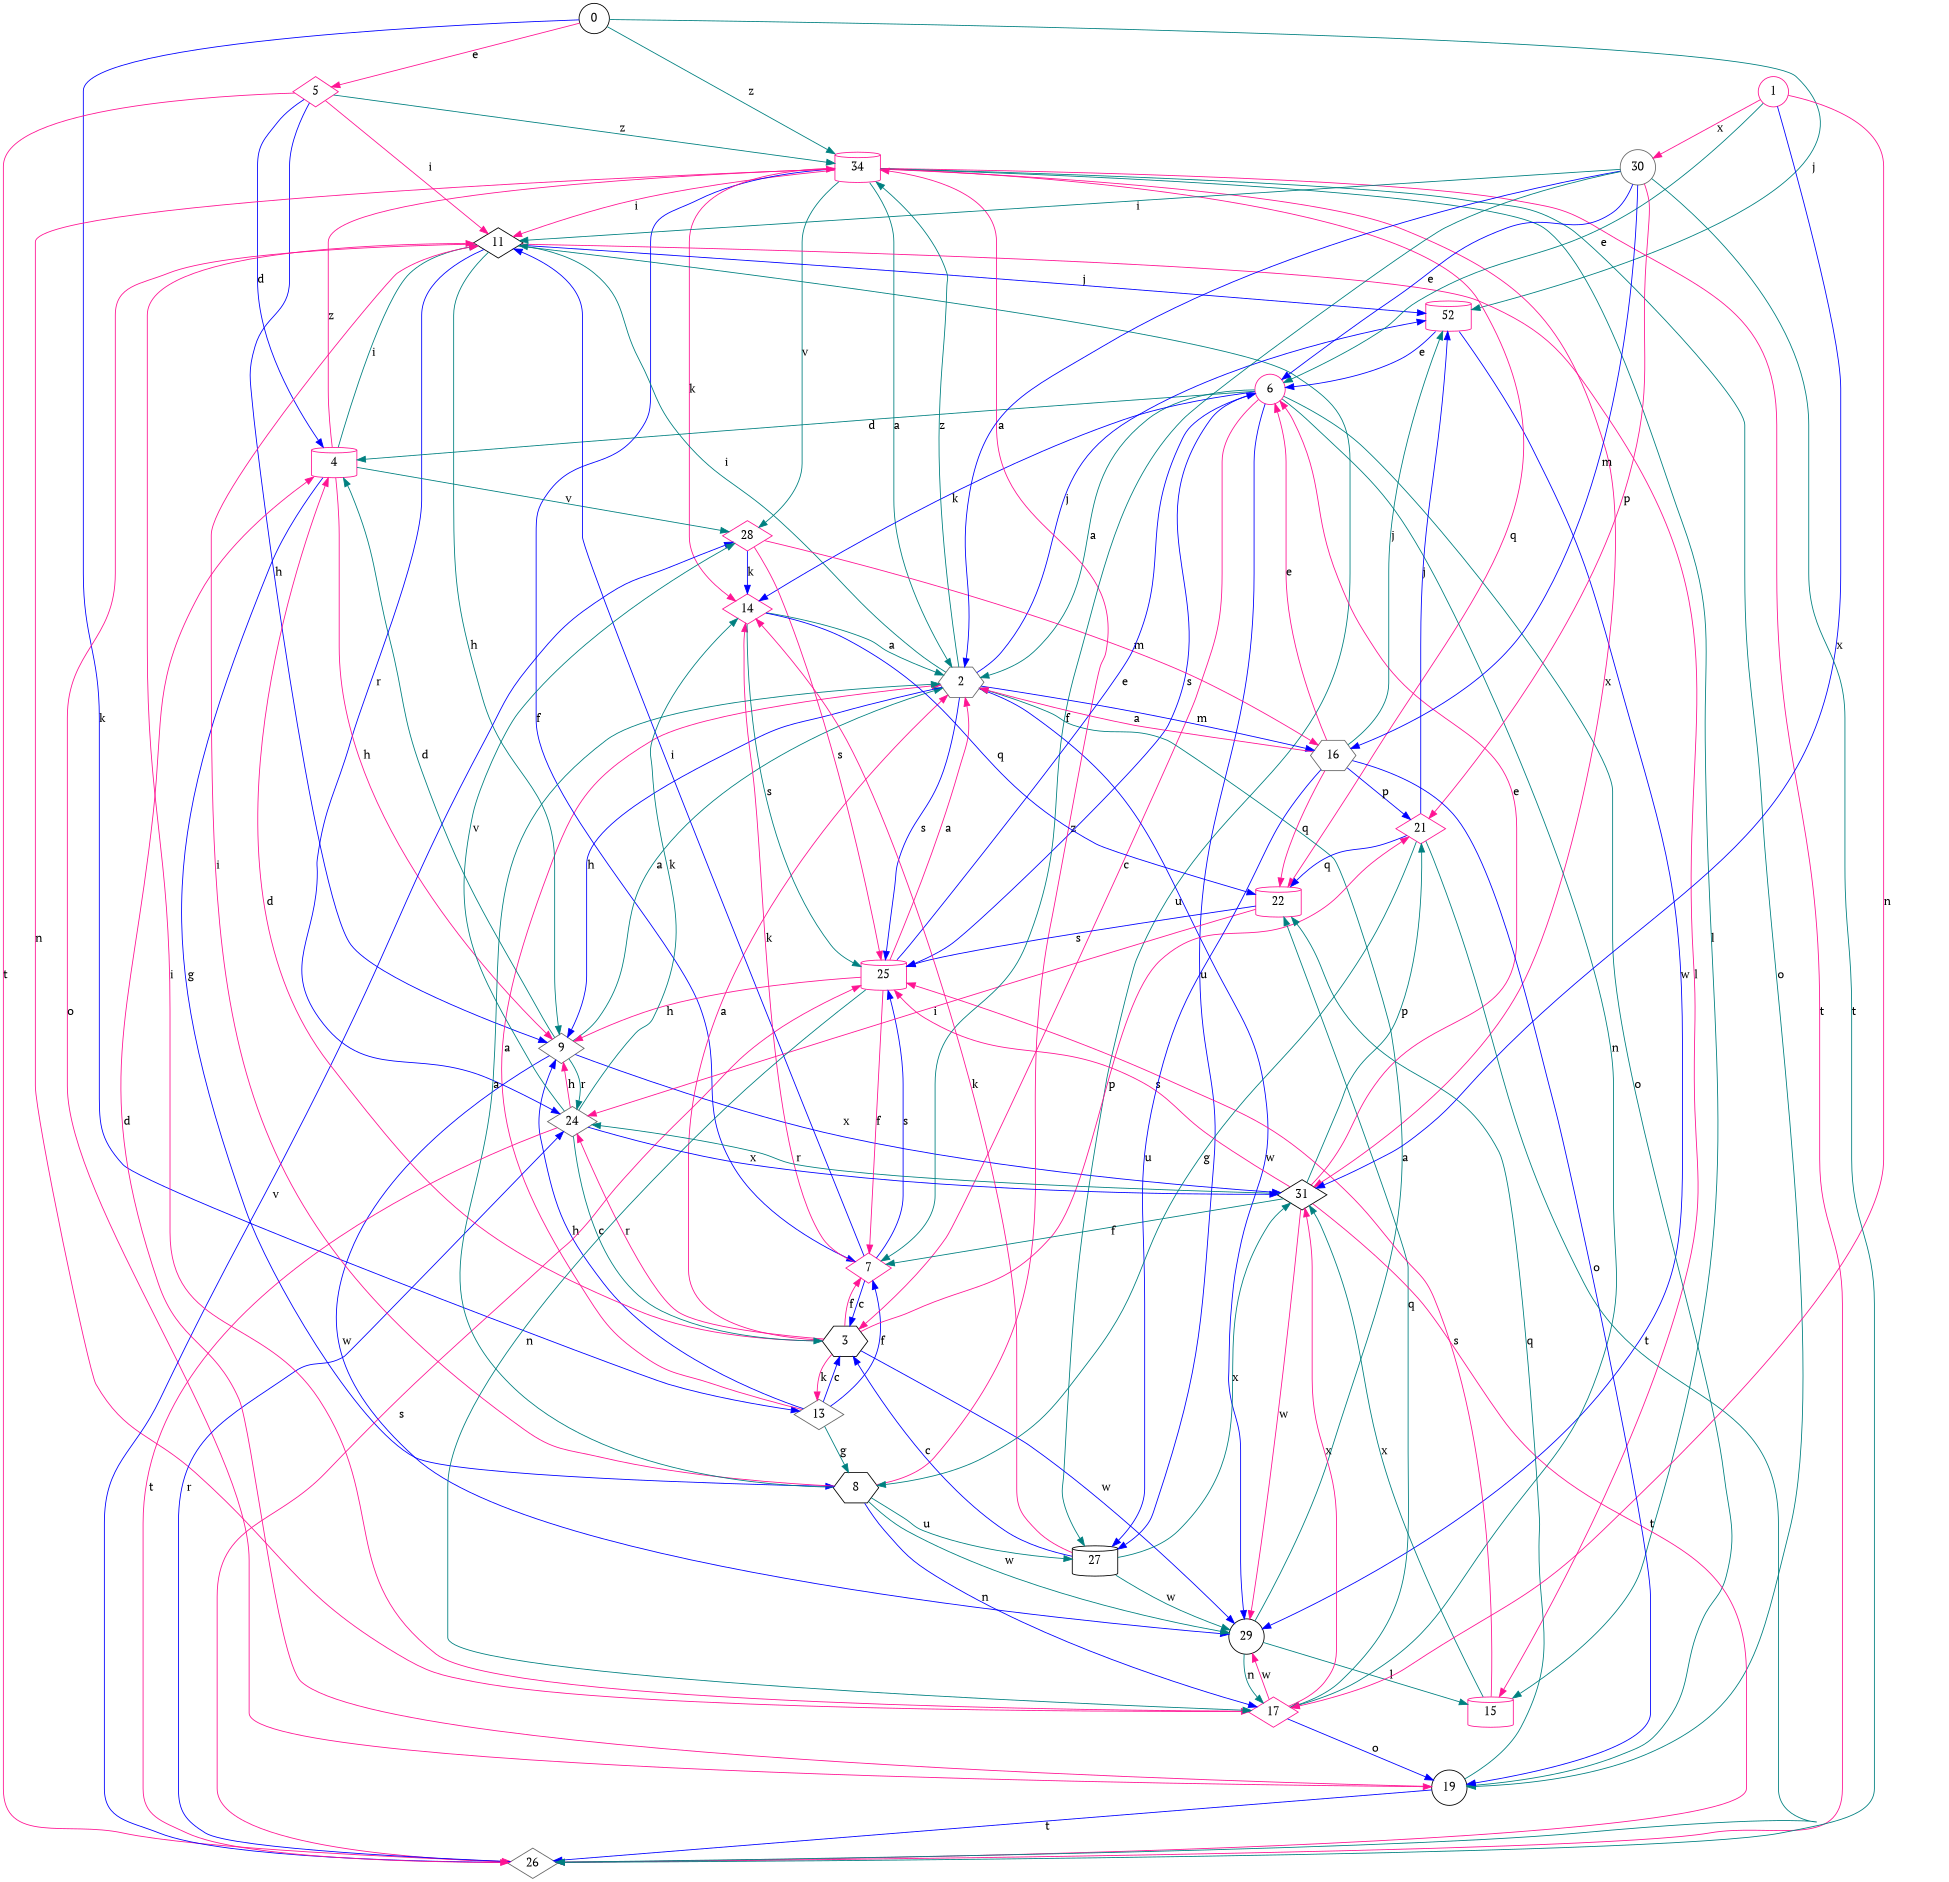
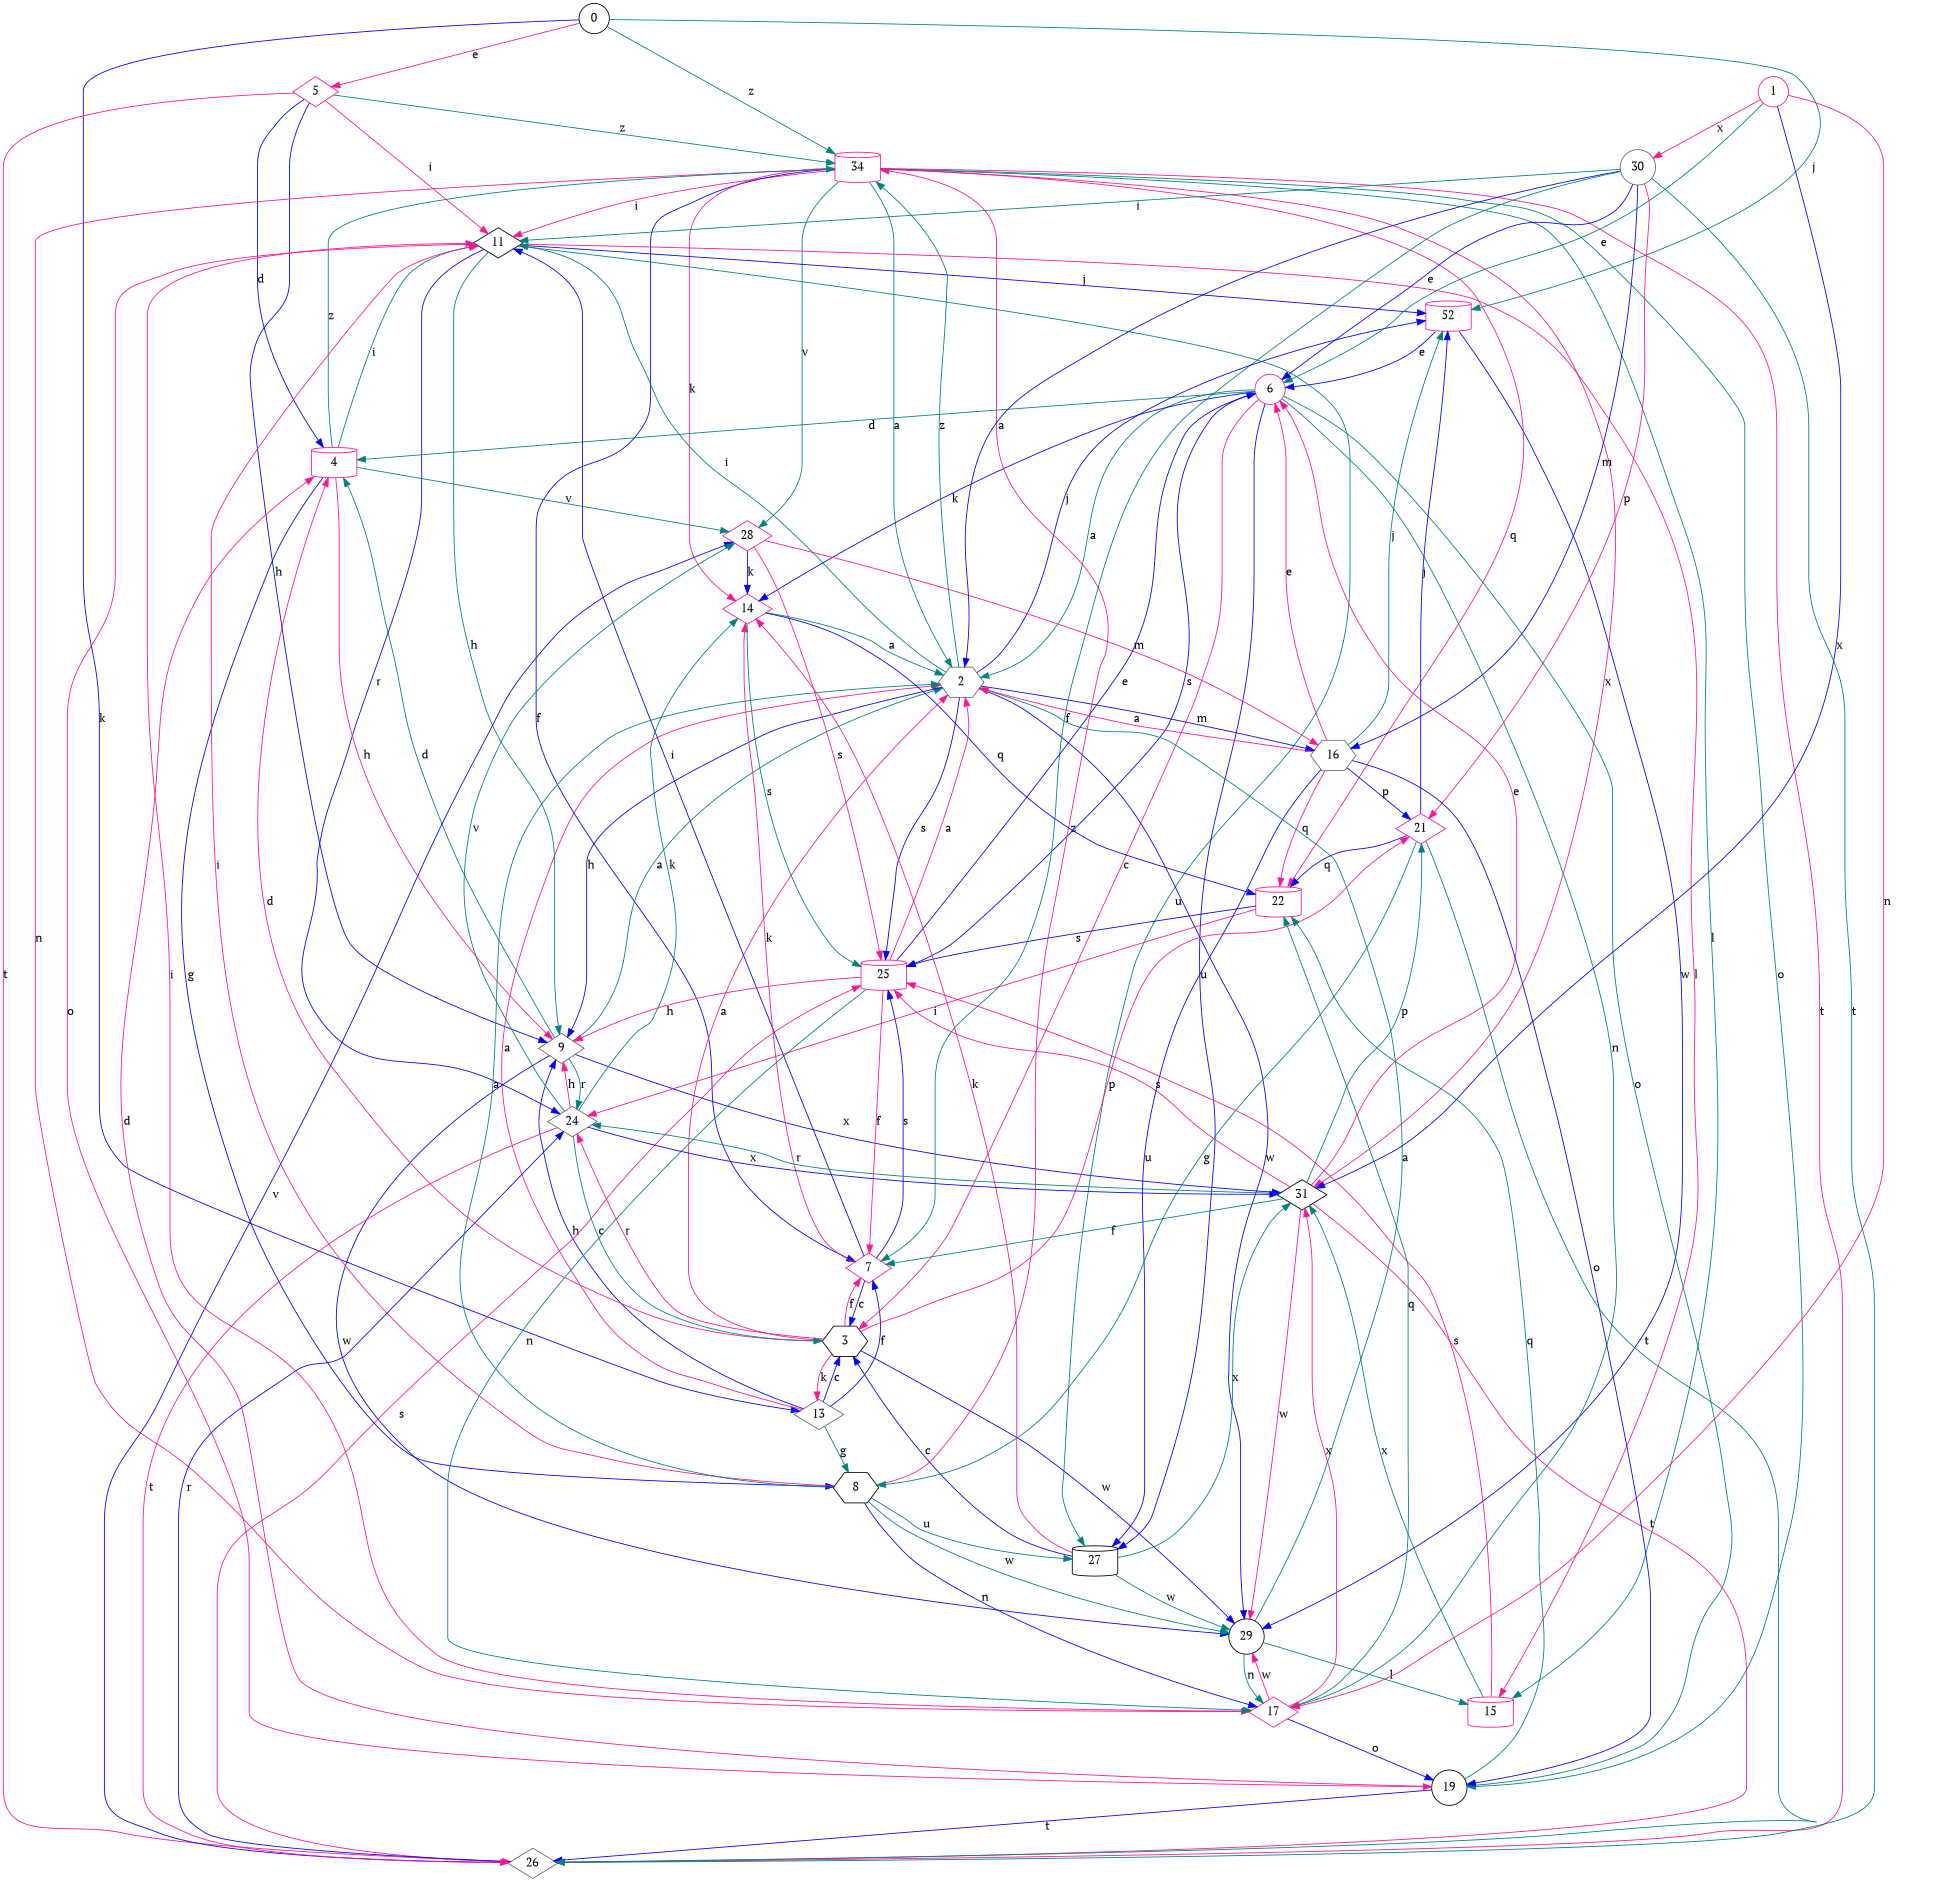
edge "4" -> "34": color deeppink -> teal
